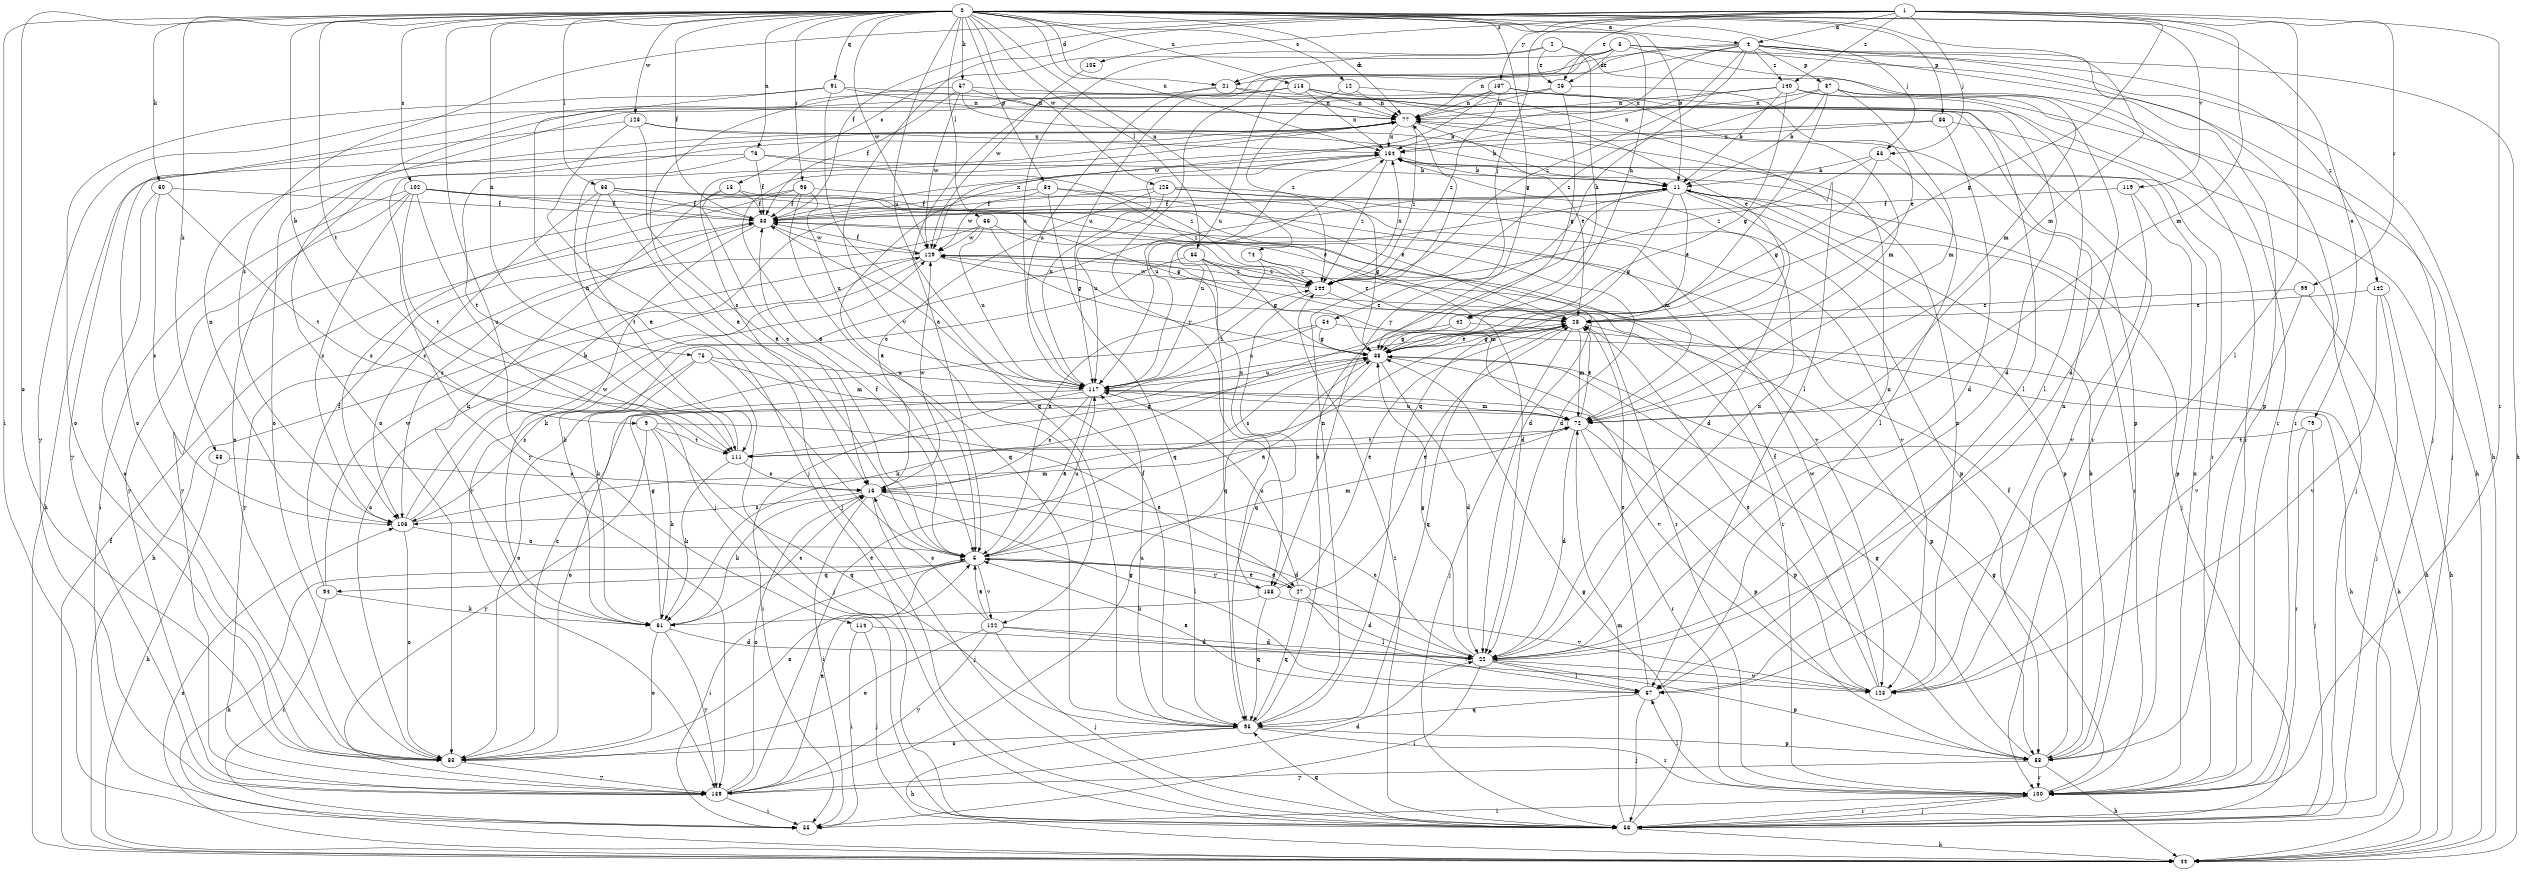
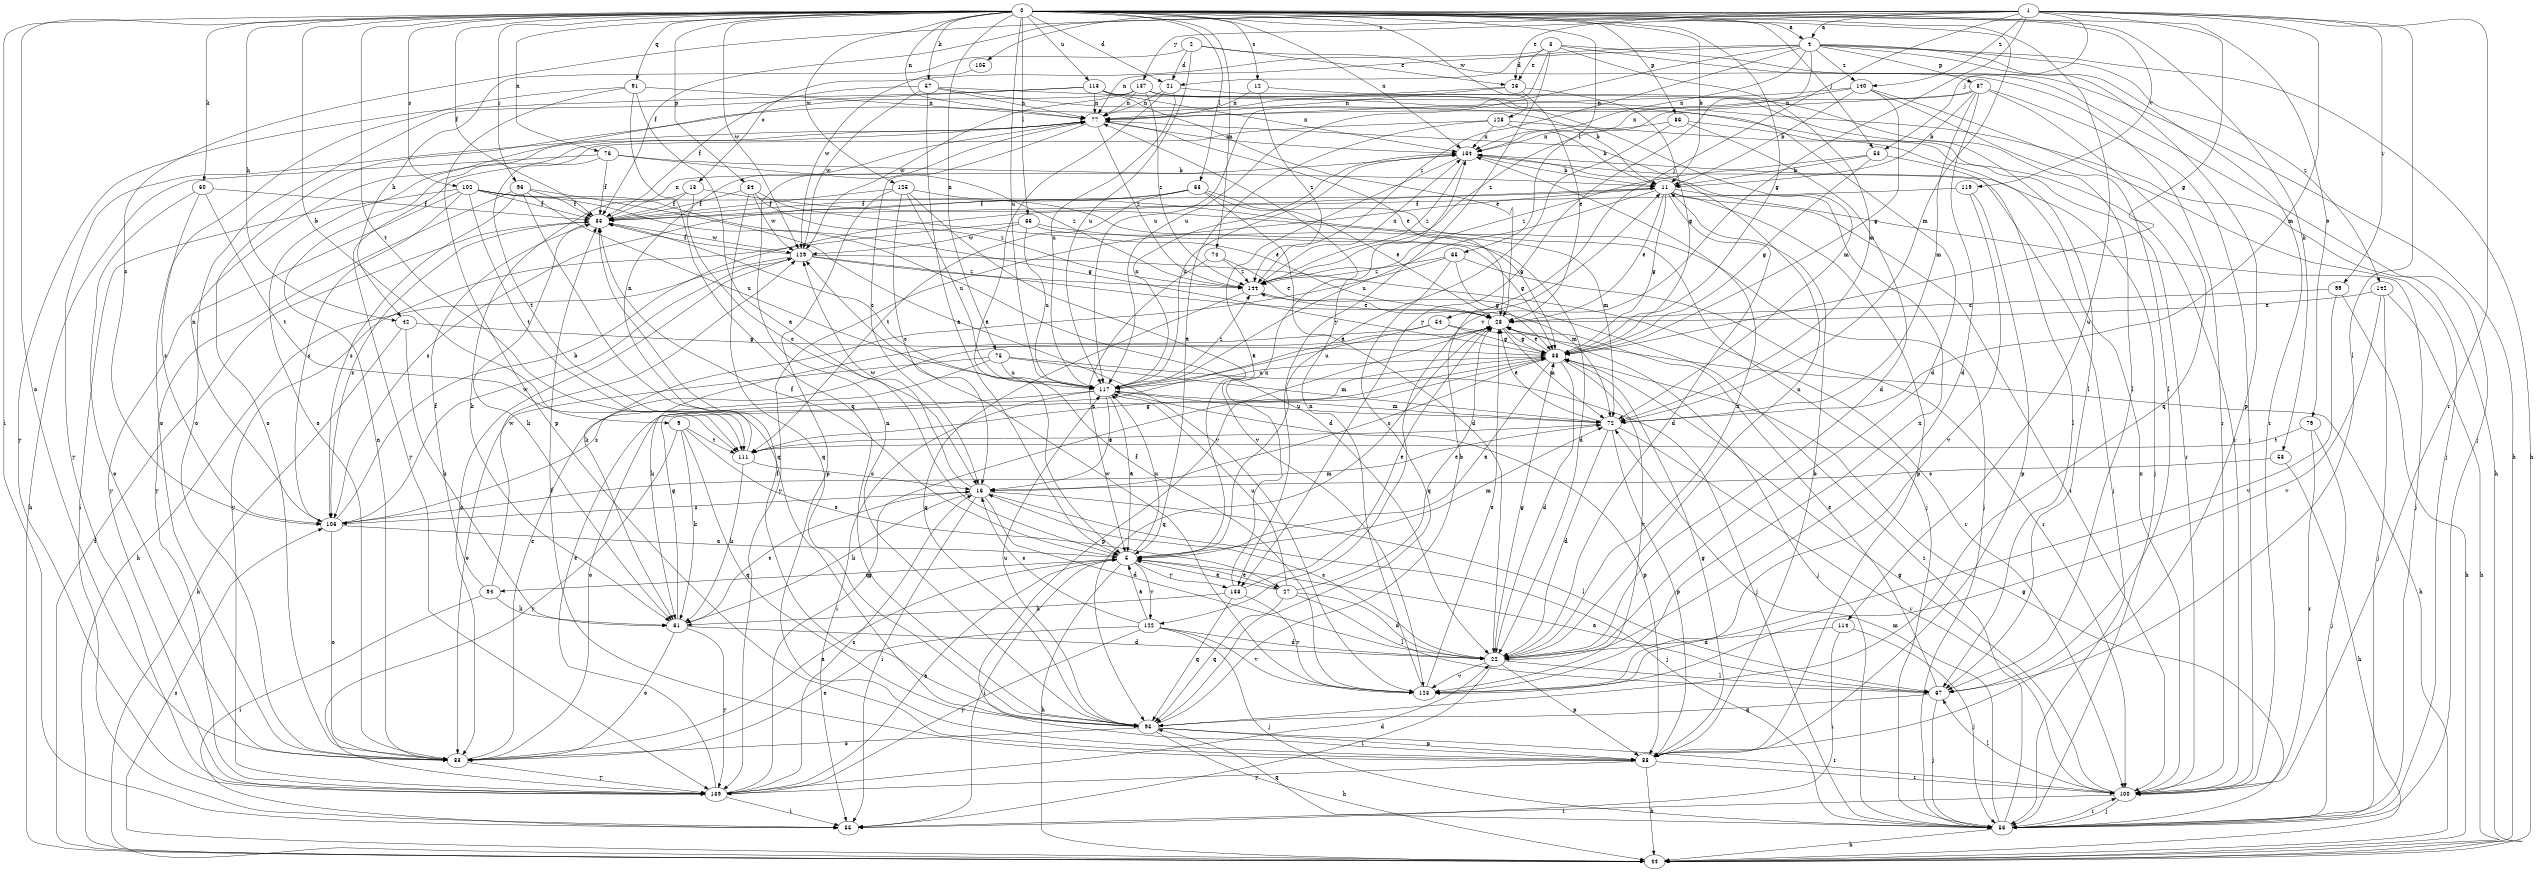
edge "144" -> "129": removed, label "w"
